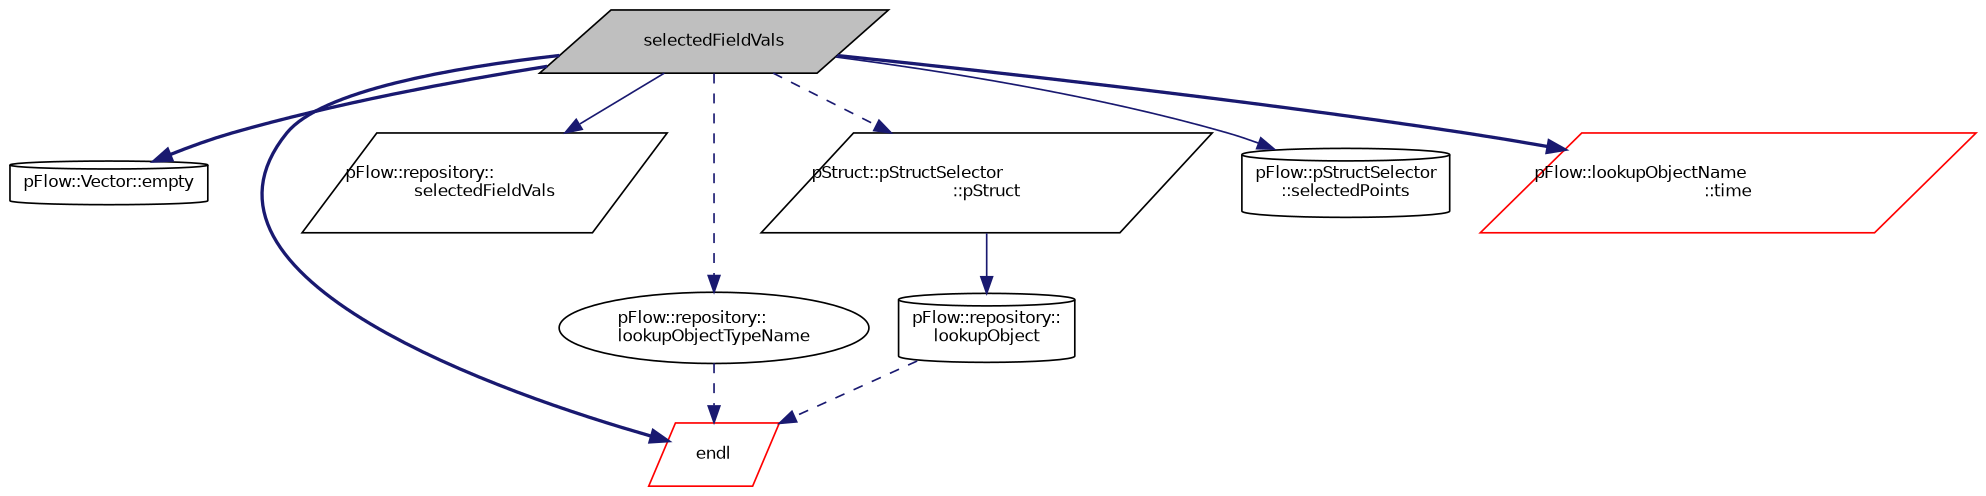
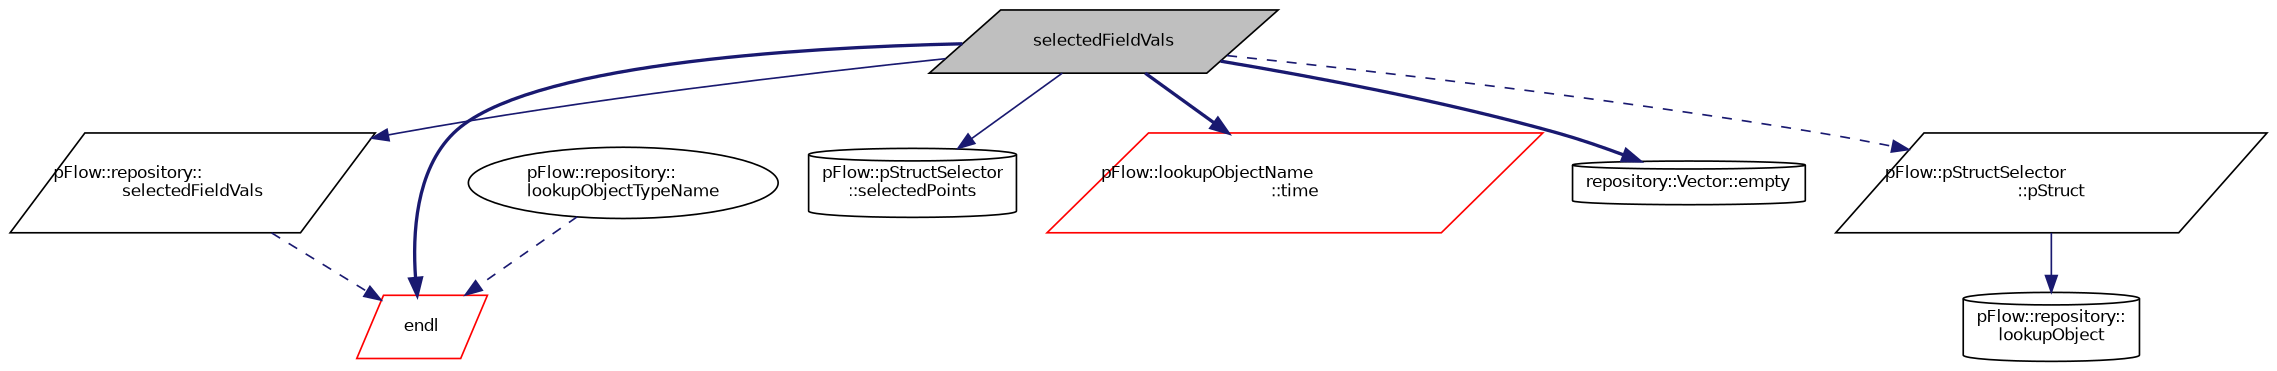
edge "selectedFieldVals" -> "pFlow::repository:: lookupObjectTypeName": removed
node "pFlow::Vector::empty": label "pFlow::Vector::empty" -> "repository::Vector::empty"
node "pStruct::pStructSelector ::pStruct": label "pStruct::pStructSelector ::pStruct" -> "pFlow::pStructSelector ::pStruct"
edge "pFlow::repository:: lookupObject" -> "endl": now "pFlow::repository:: selectedFieldVals" -> "endl"
